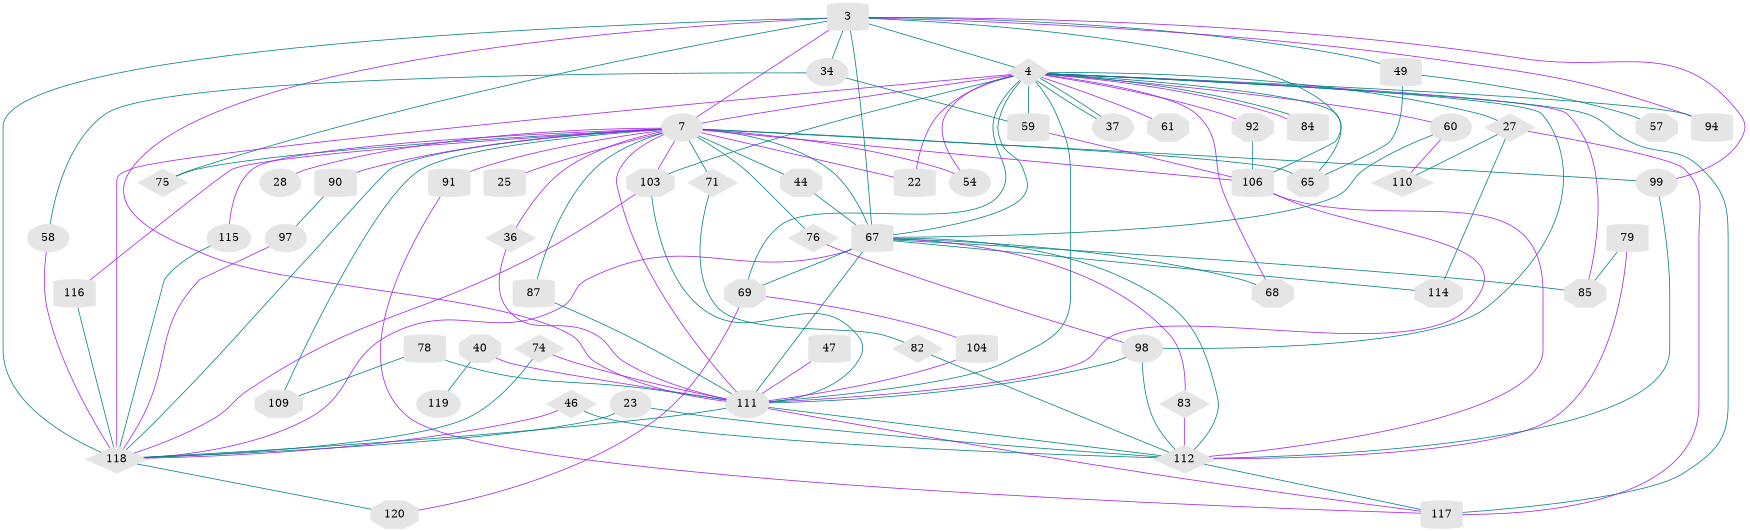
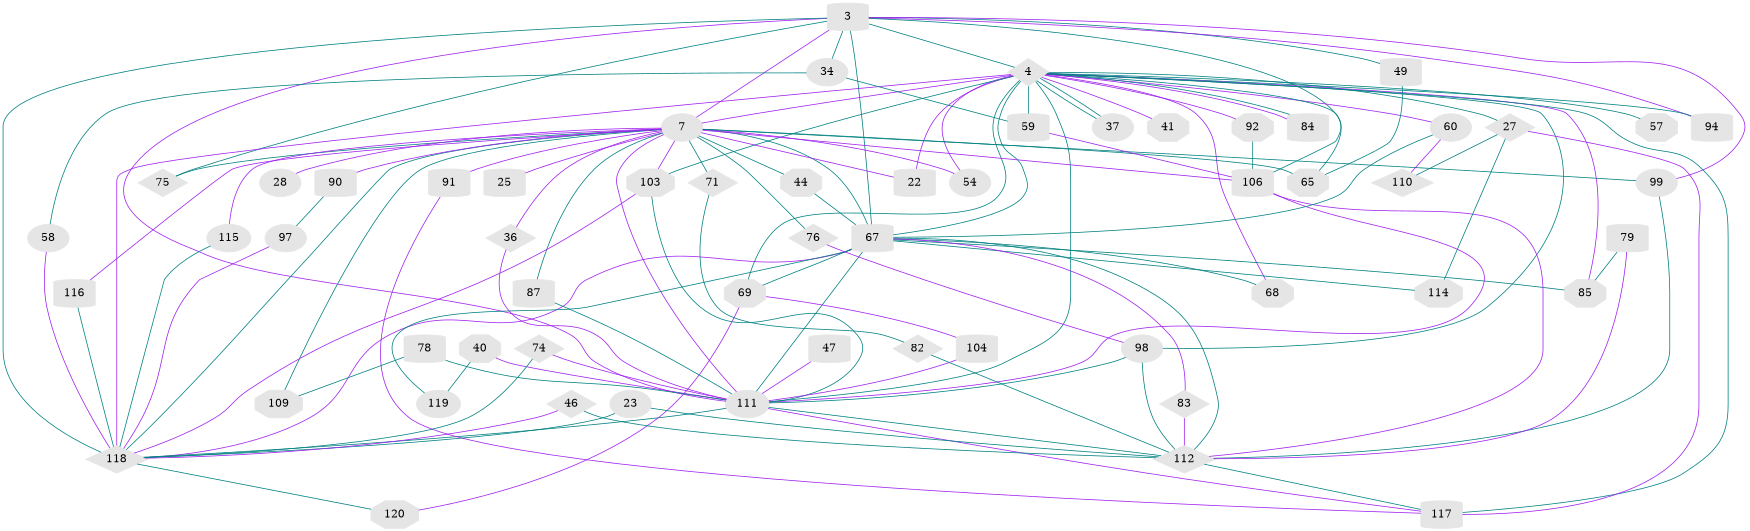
edge "49" -- "57": now "4" -- "57"
node "61": label "61" -> "41"
edge "67" -- "119": added
